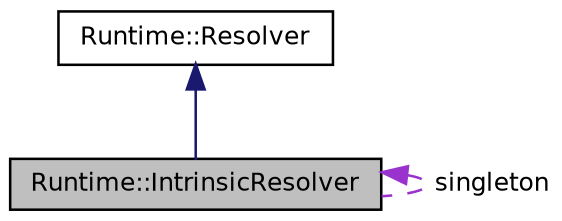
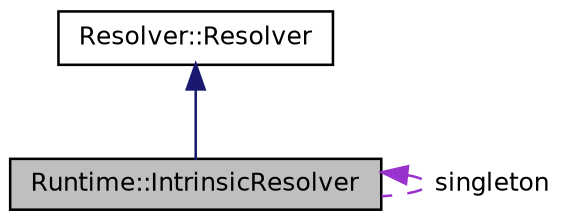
node "Runtime::Resolver": label "Runtime::Resolver" -> "Resolver::Resolver"
